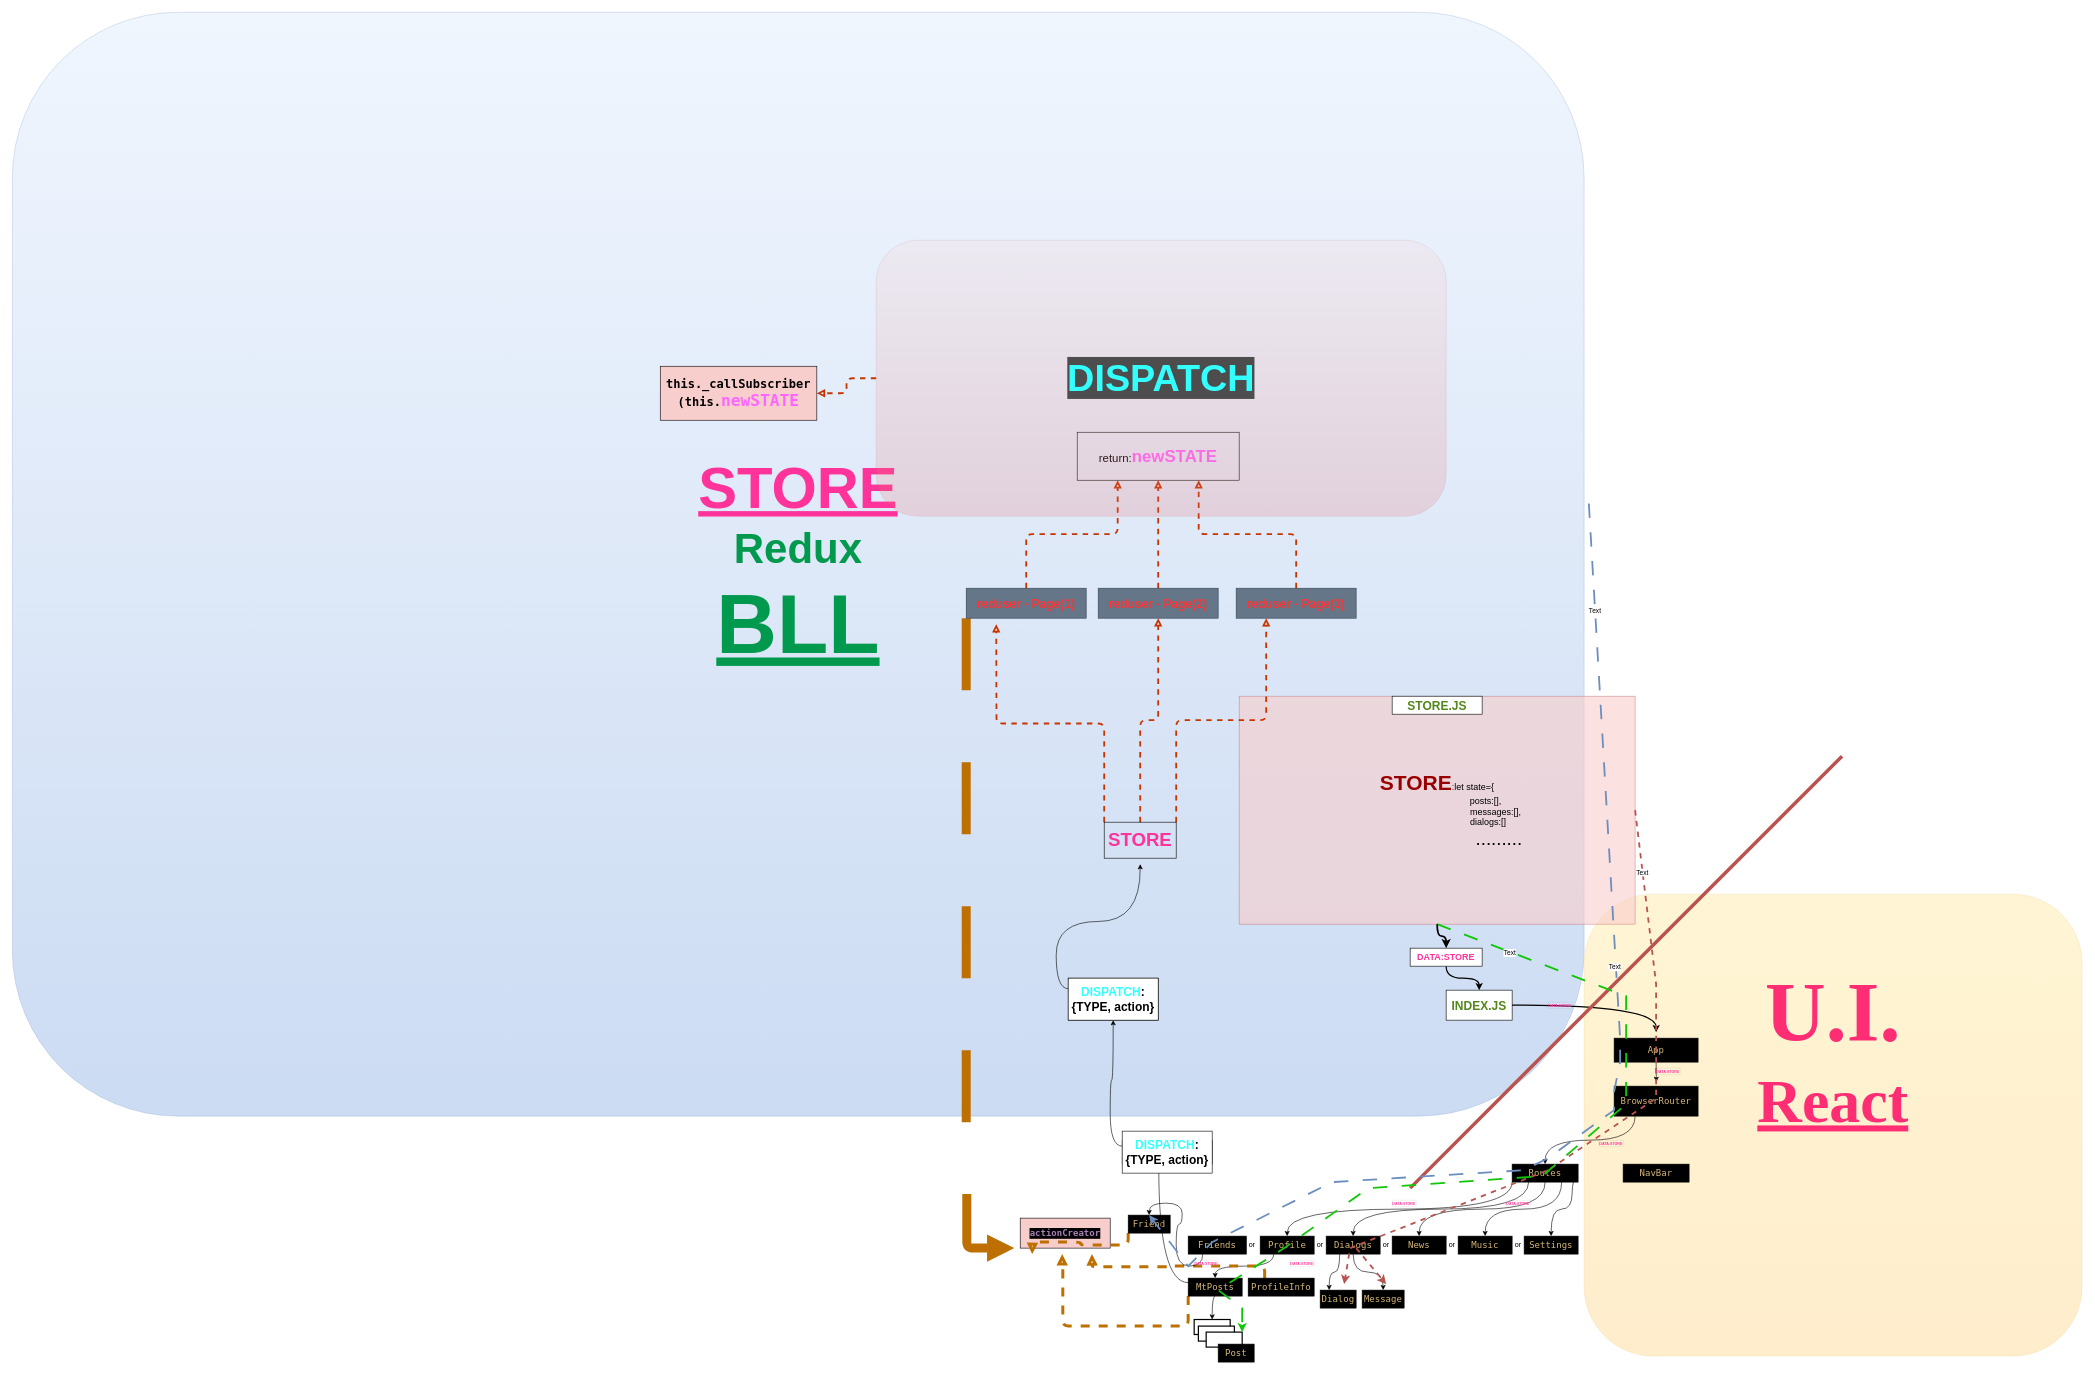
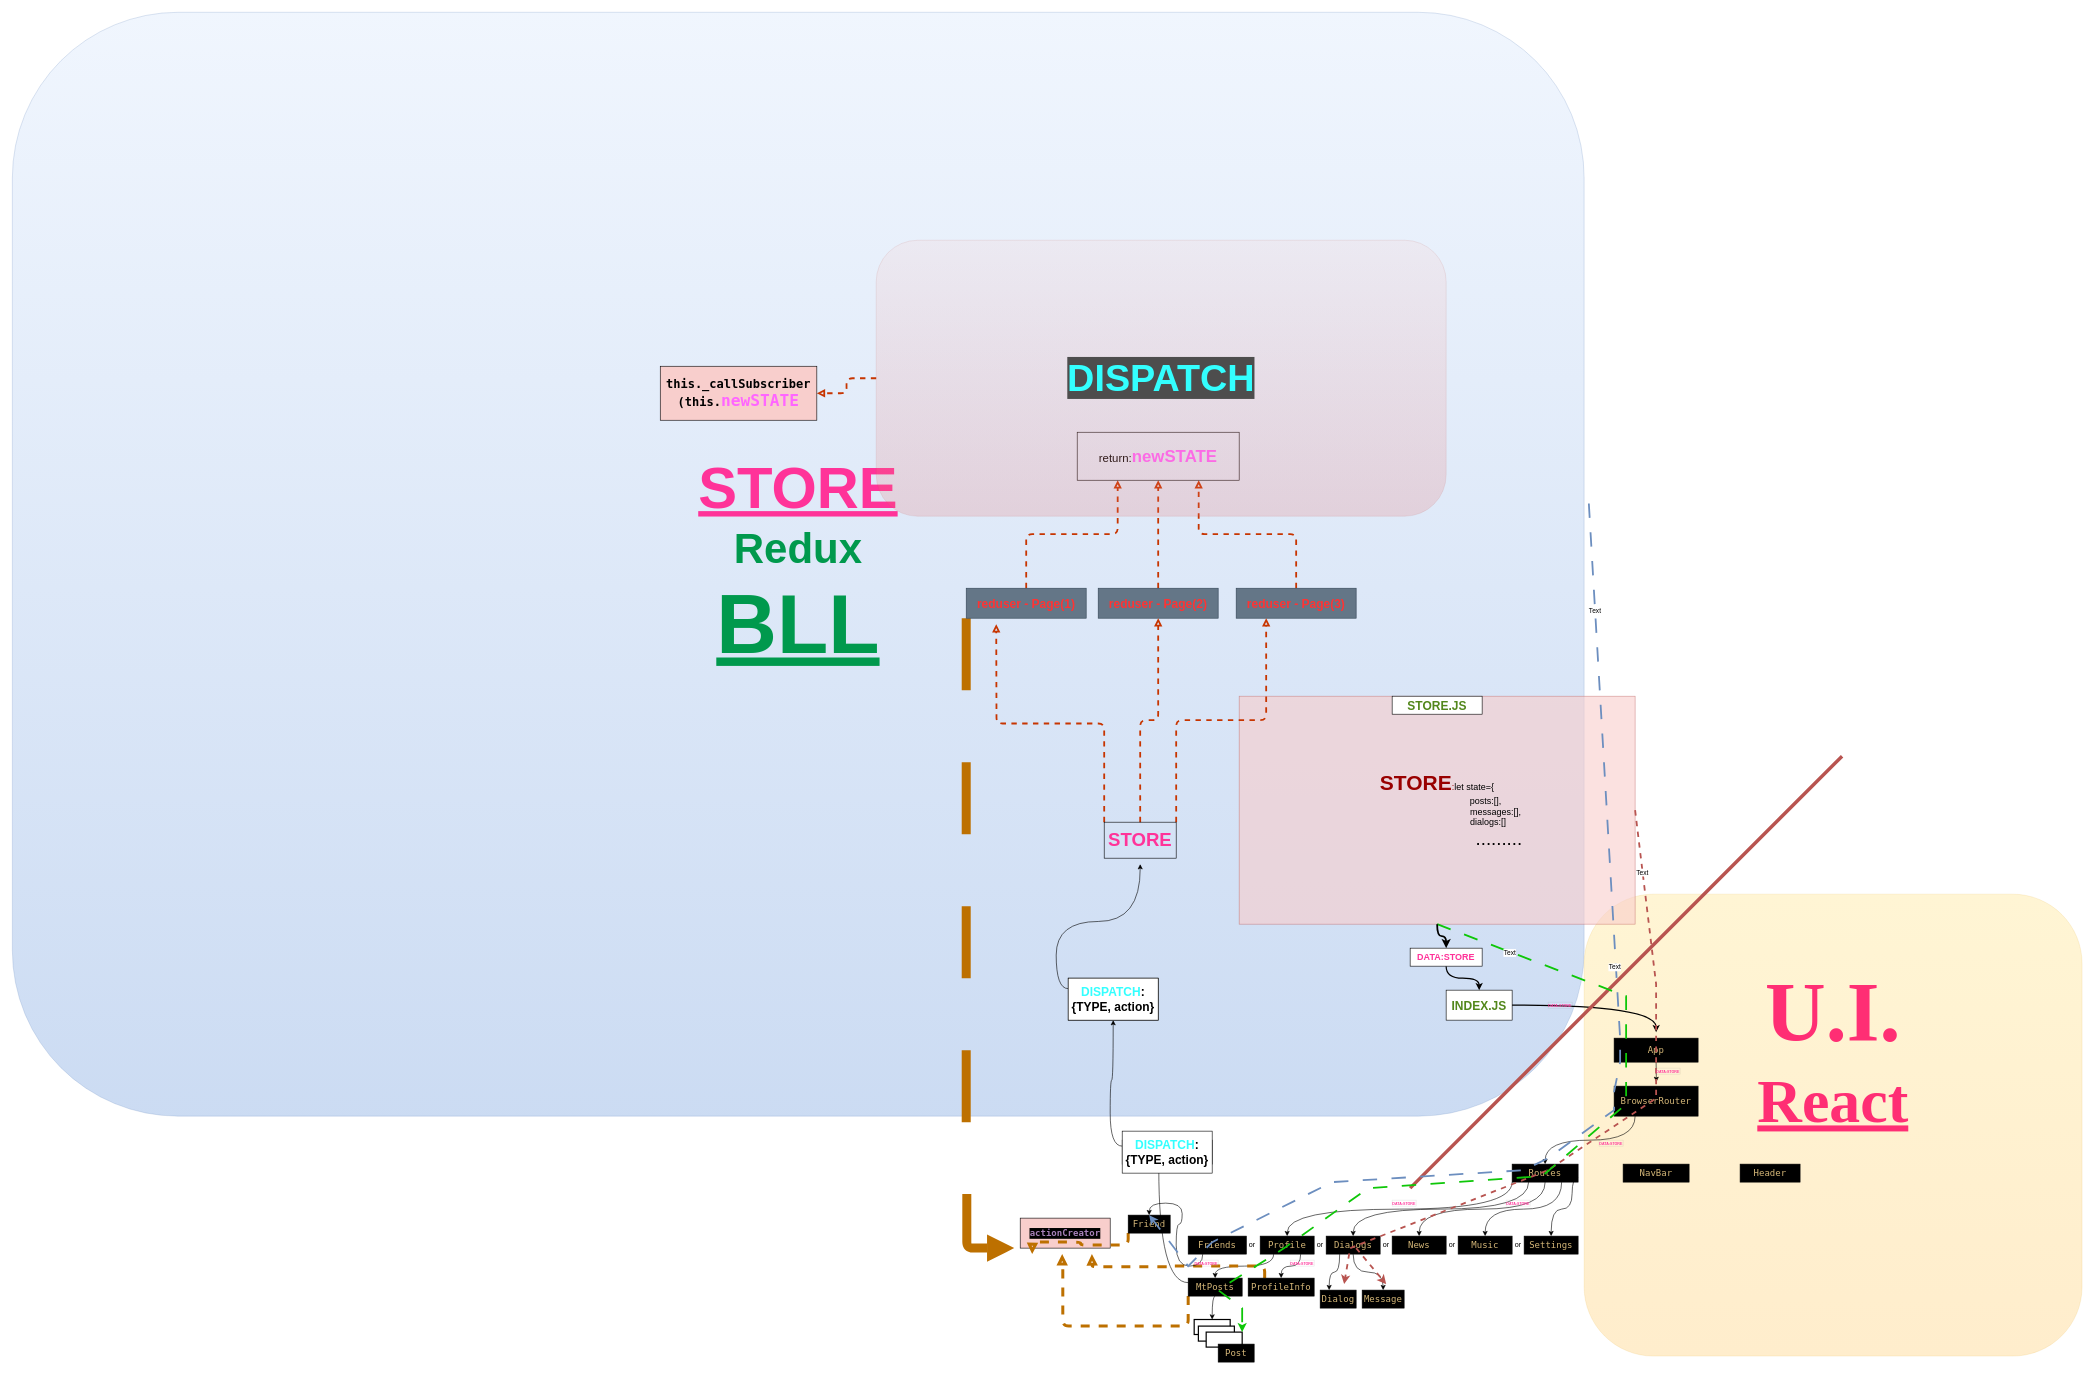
node "Header": added
edge "Profile" -> "ProfileInfo": added
